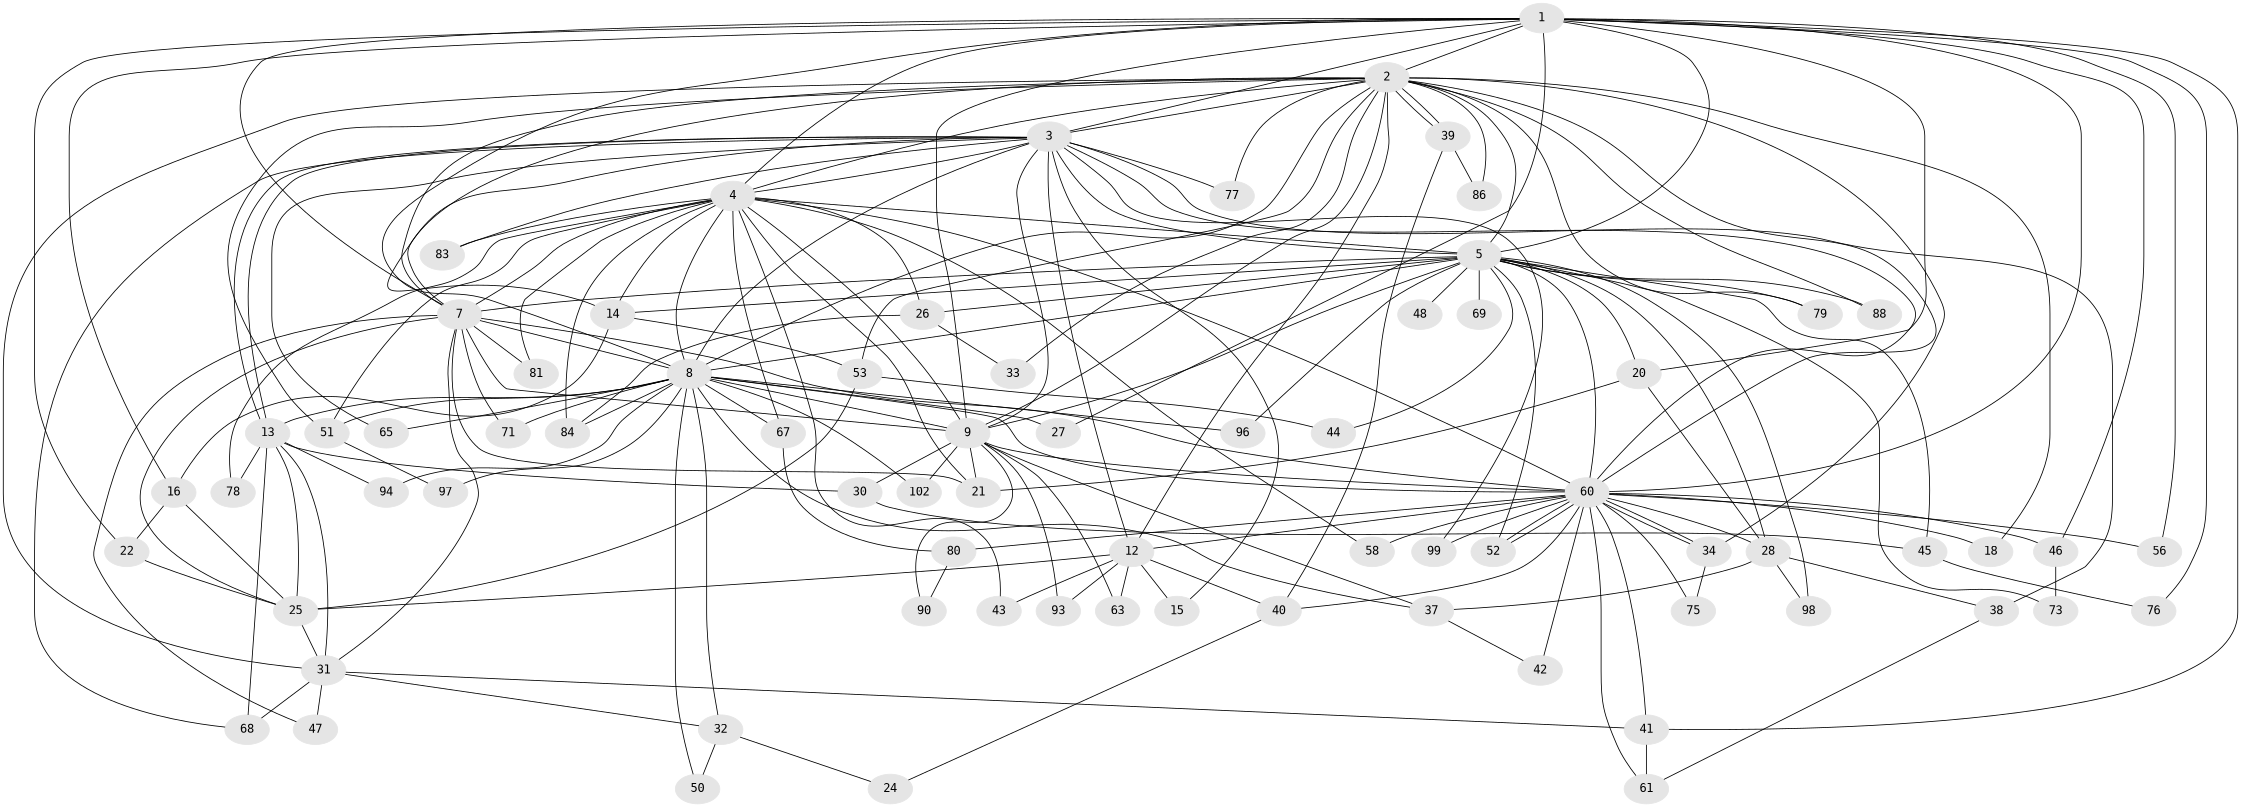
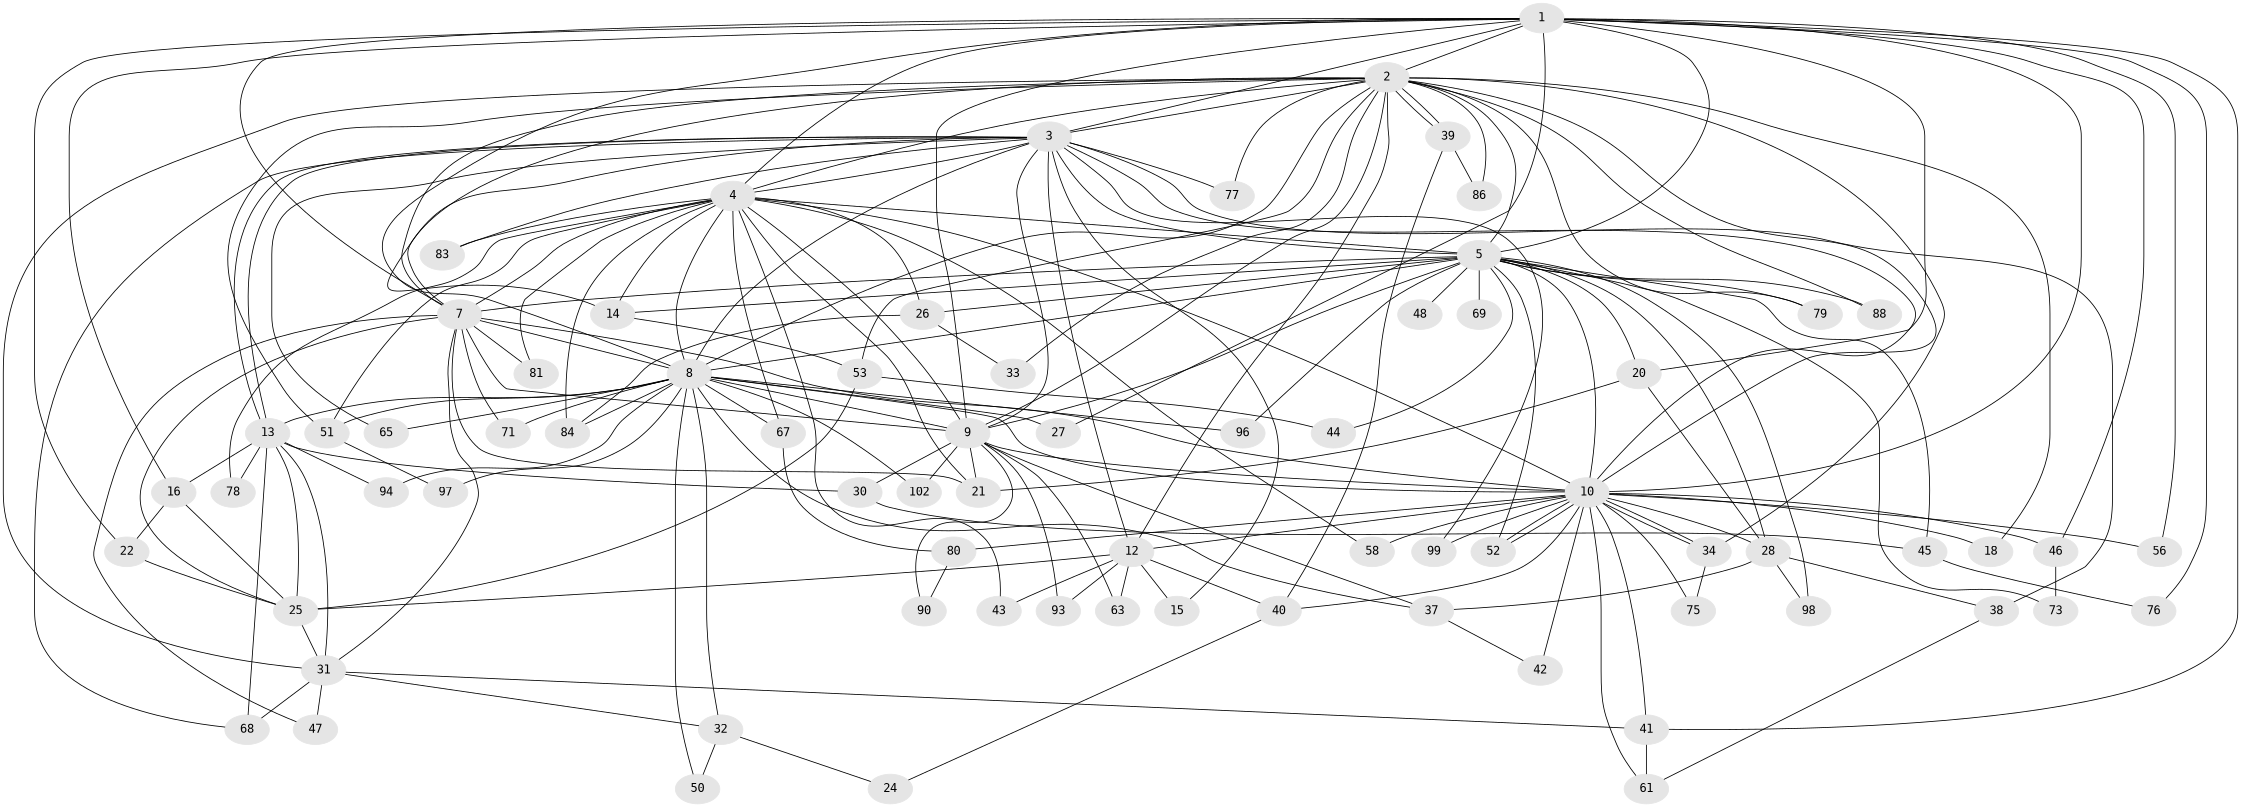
edge "14" -- "16": now "13" -- "16"
node "60": label "60" -> "10"
